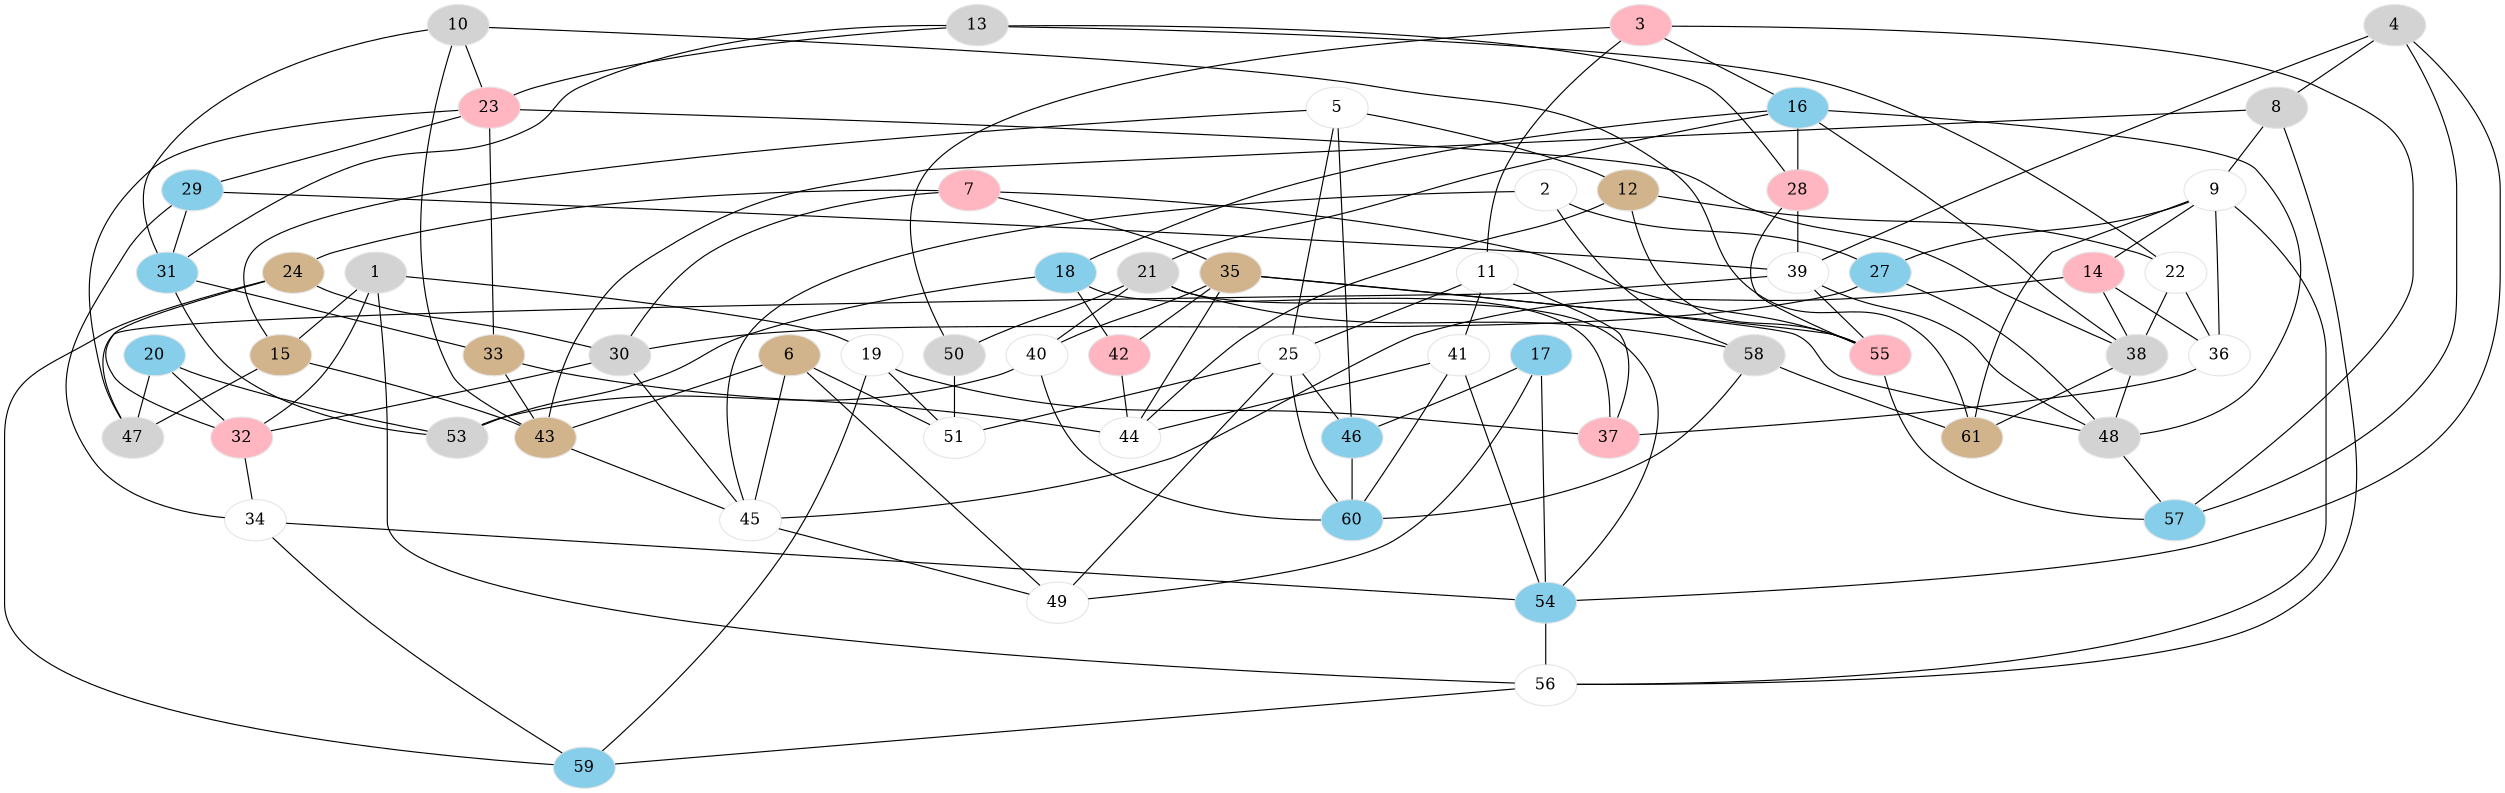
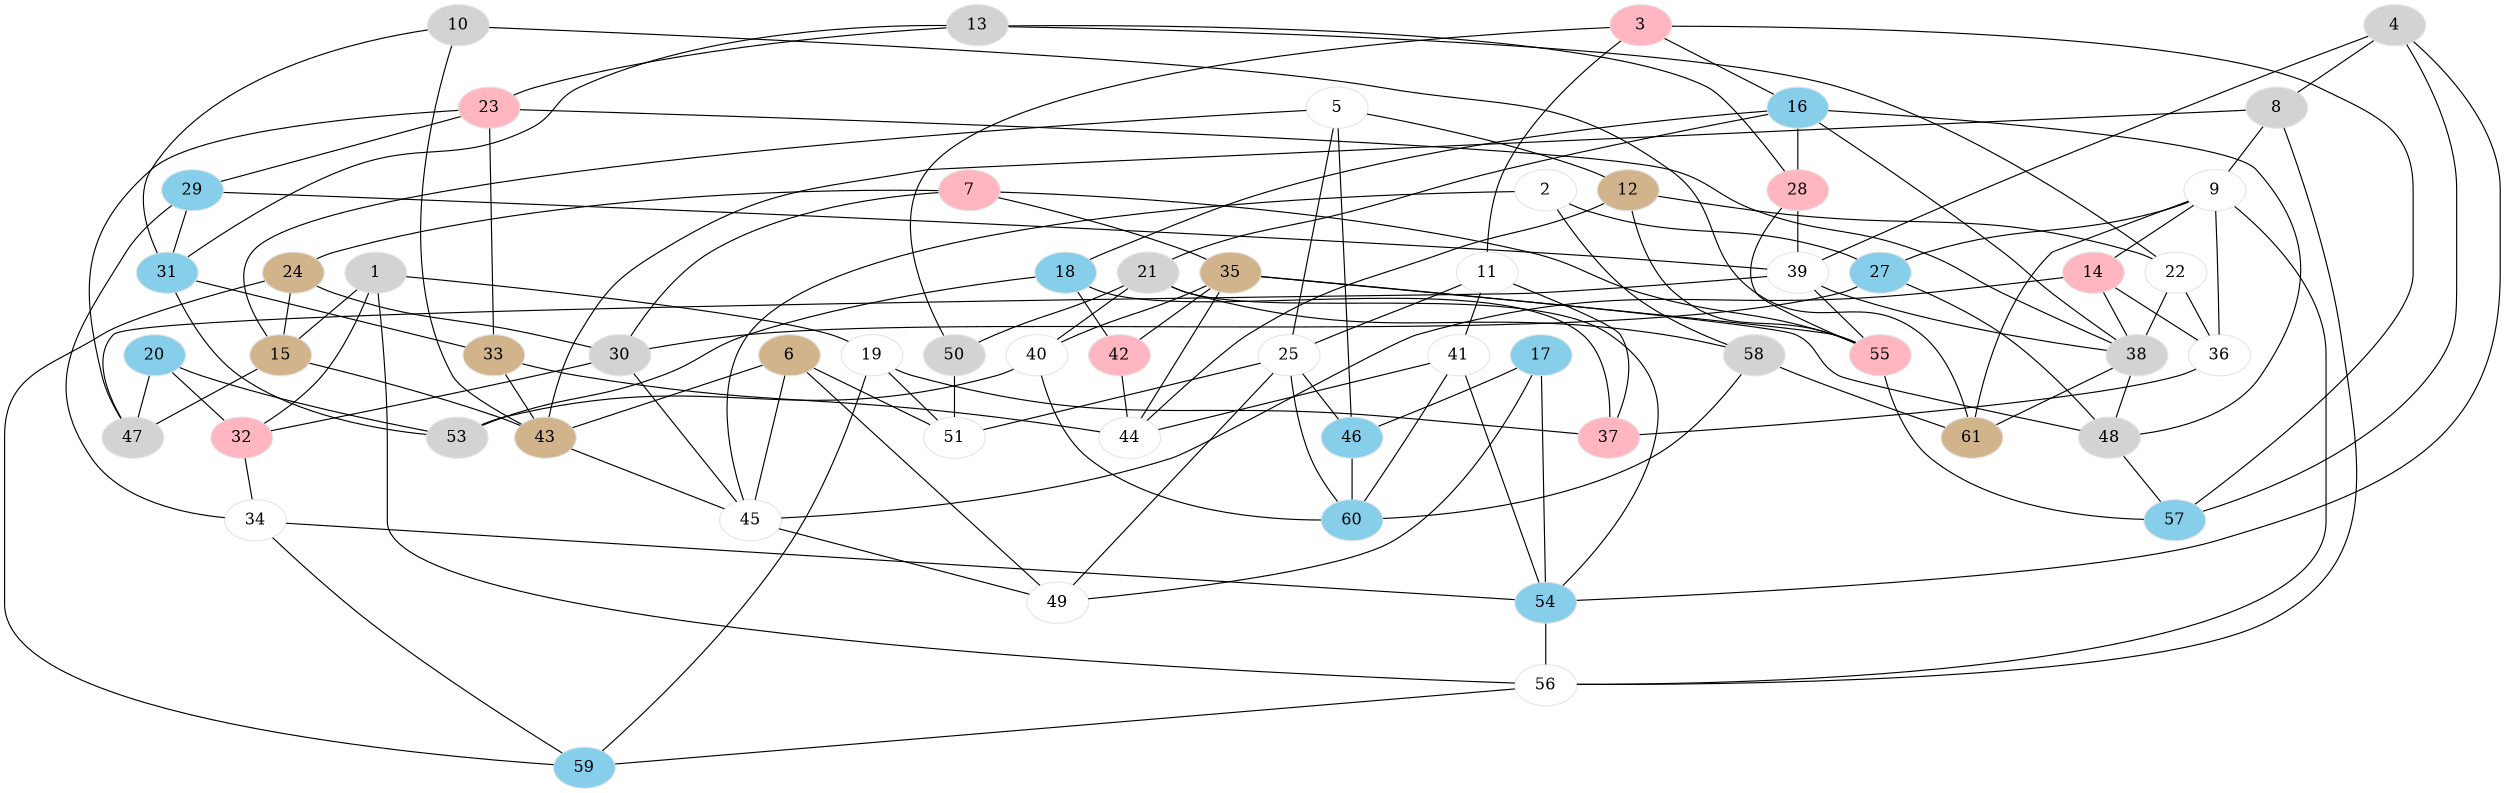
edge "10" -- "23": removed
edge "39" -- "48": now "39" -- "38"
edge "24" -- "32": now "24" -- "15"
